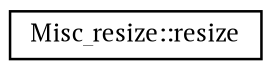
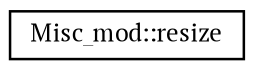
node "Misc_resize::resize": label "Misc_resize::resize" -> "Misc_mod::resize"
